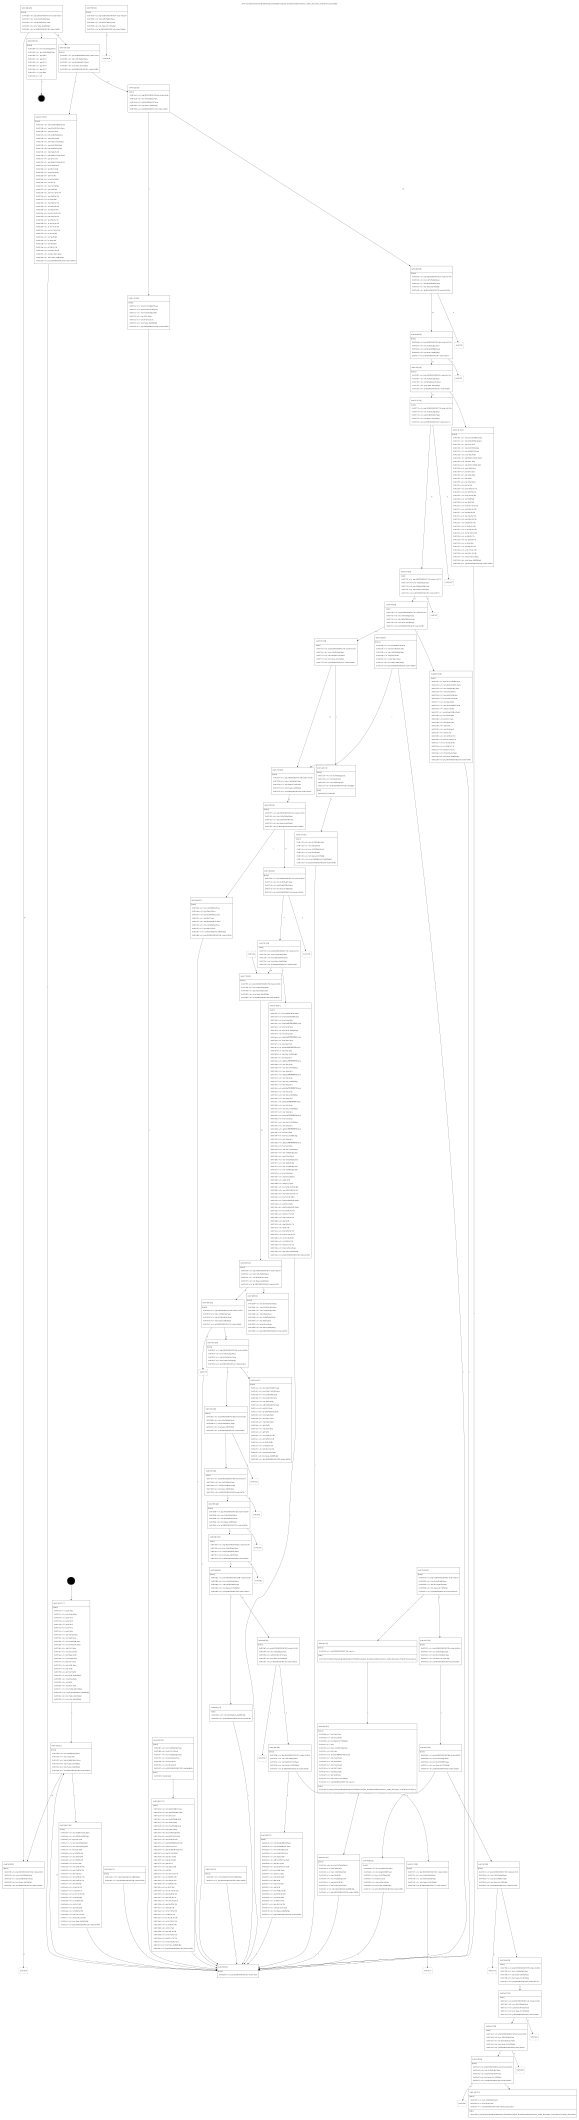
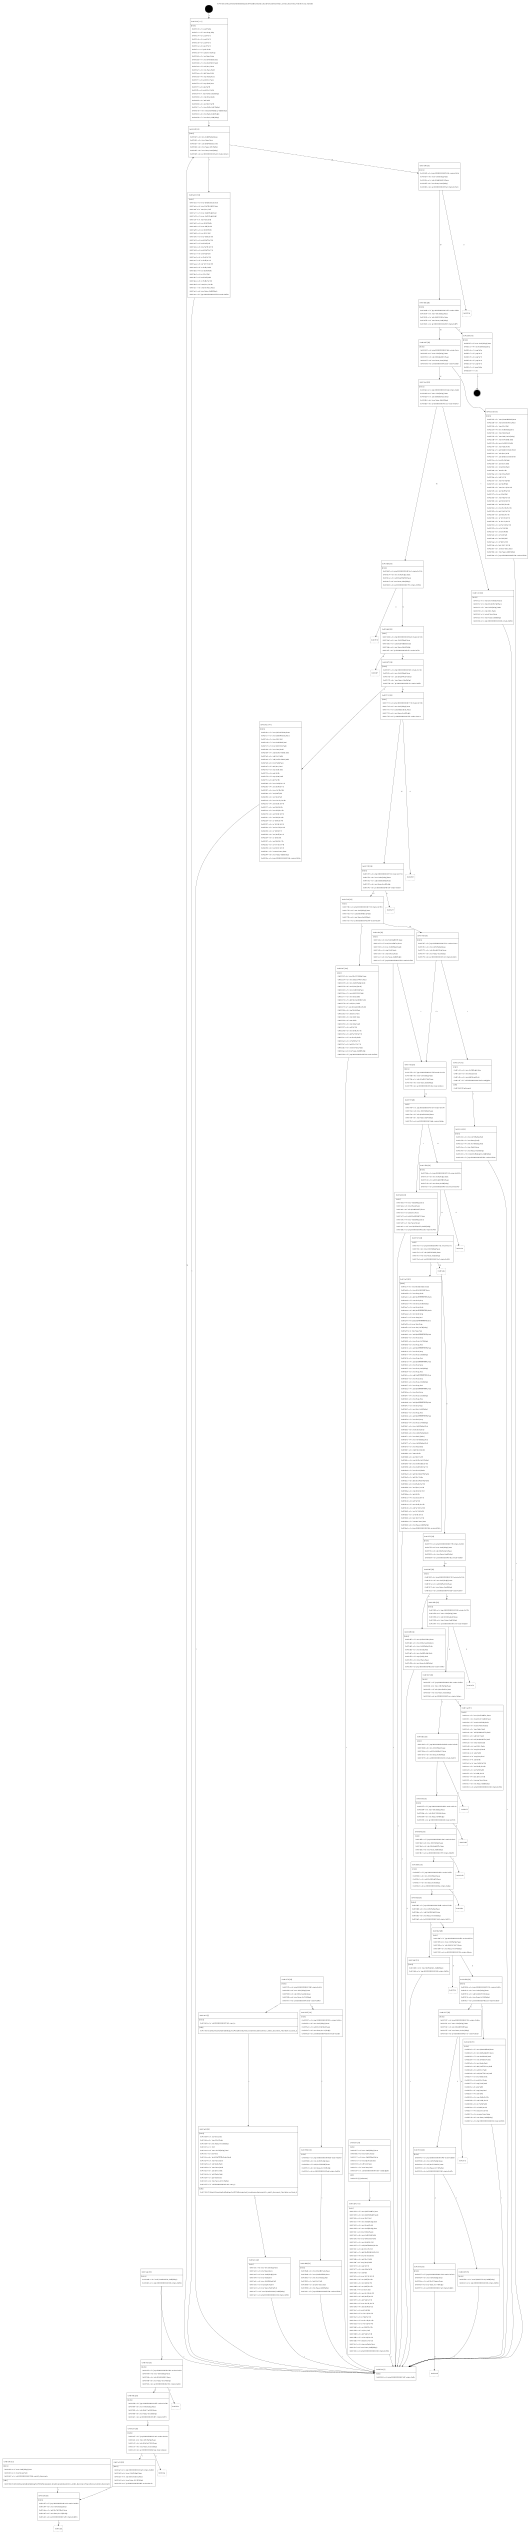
edge "0x40166b [28]" -> "0x40164f [28]": reversed
edge "0x4017d7 [28]" -> "0x4017f3 [28]": now "0x4017d7 [28]" -> "0x401eba"
edge "0x401c70" -> "0x402506 [5]": now "0x401ddf [36]" -> "0x402506 [5]"
edge "0x4019b3 [28]" -> "0x4019cf [28]": now "0x401eab [15]" -> "0x4019cf [28]"
node "0x402089": removed
edge "0x401a3f [28]" -> "0x401e90 [12]": reversed
node "0x401943 [28]": added
